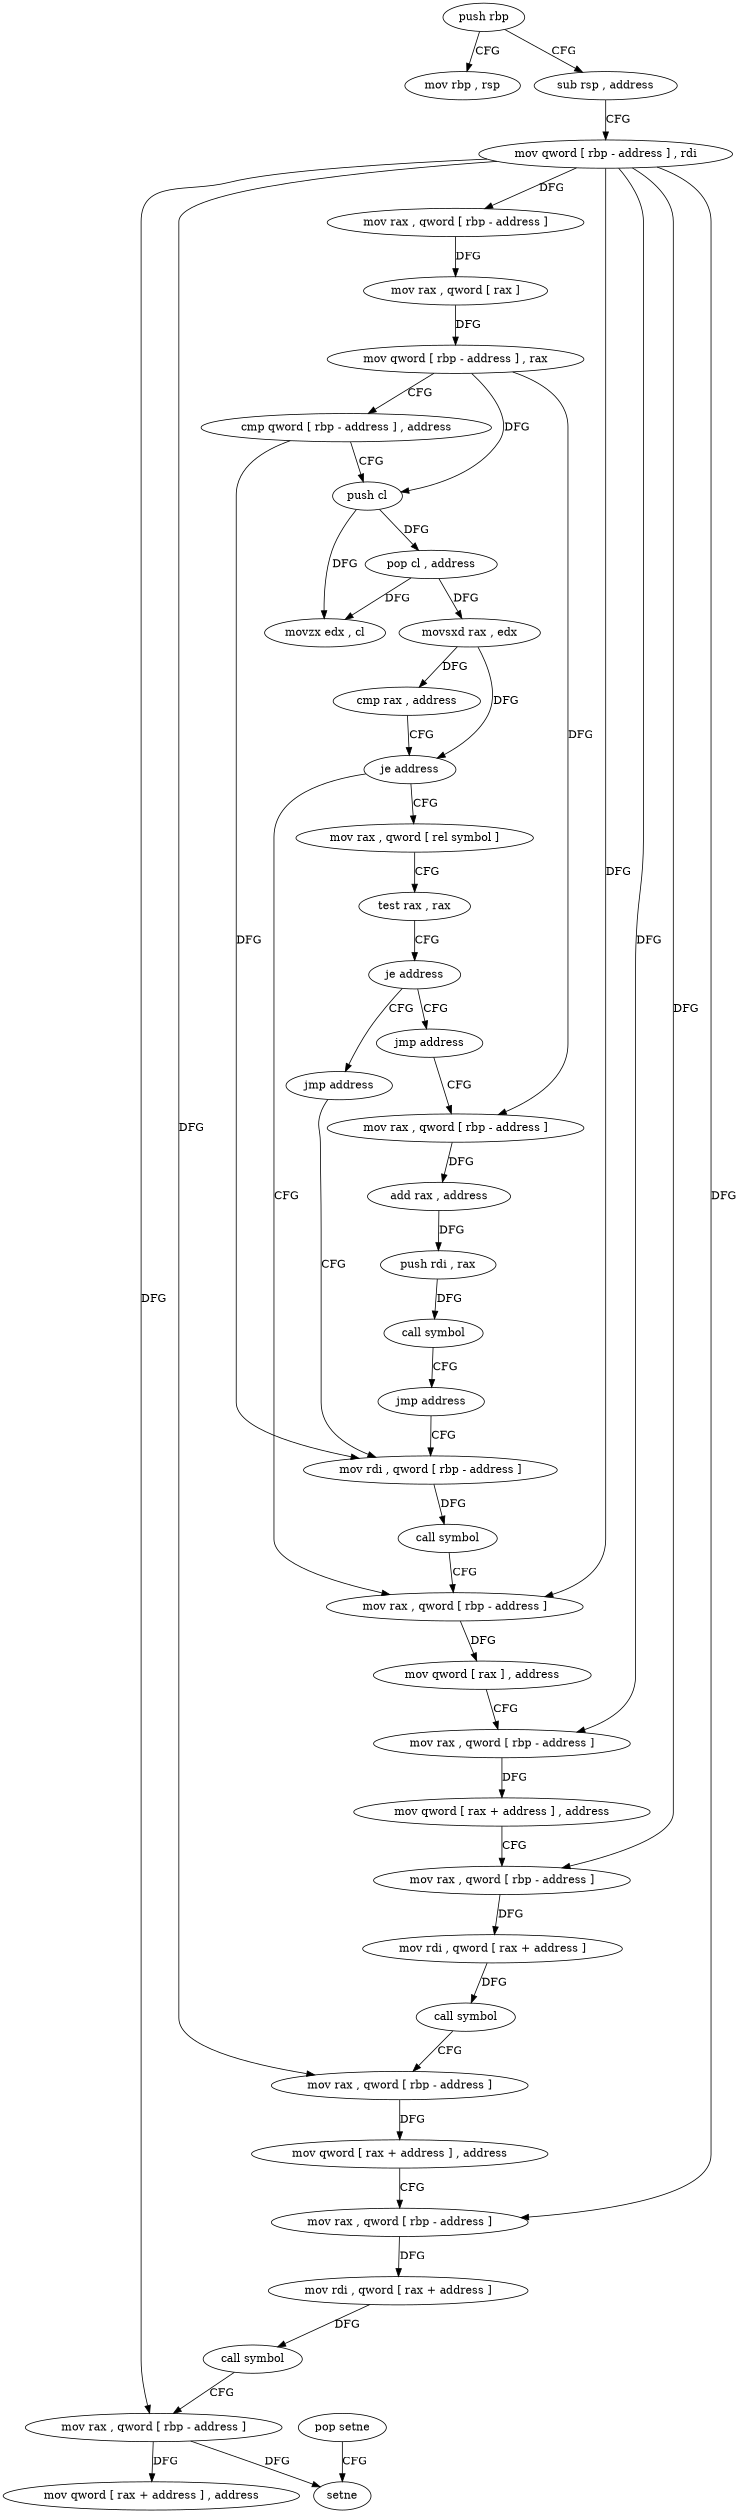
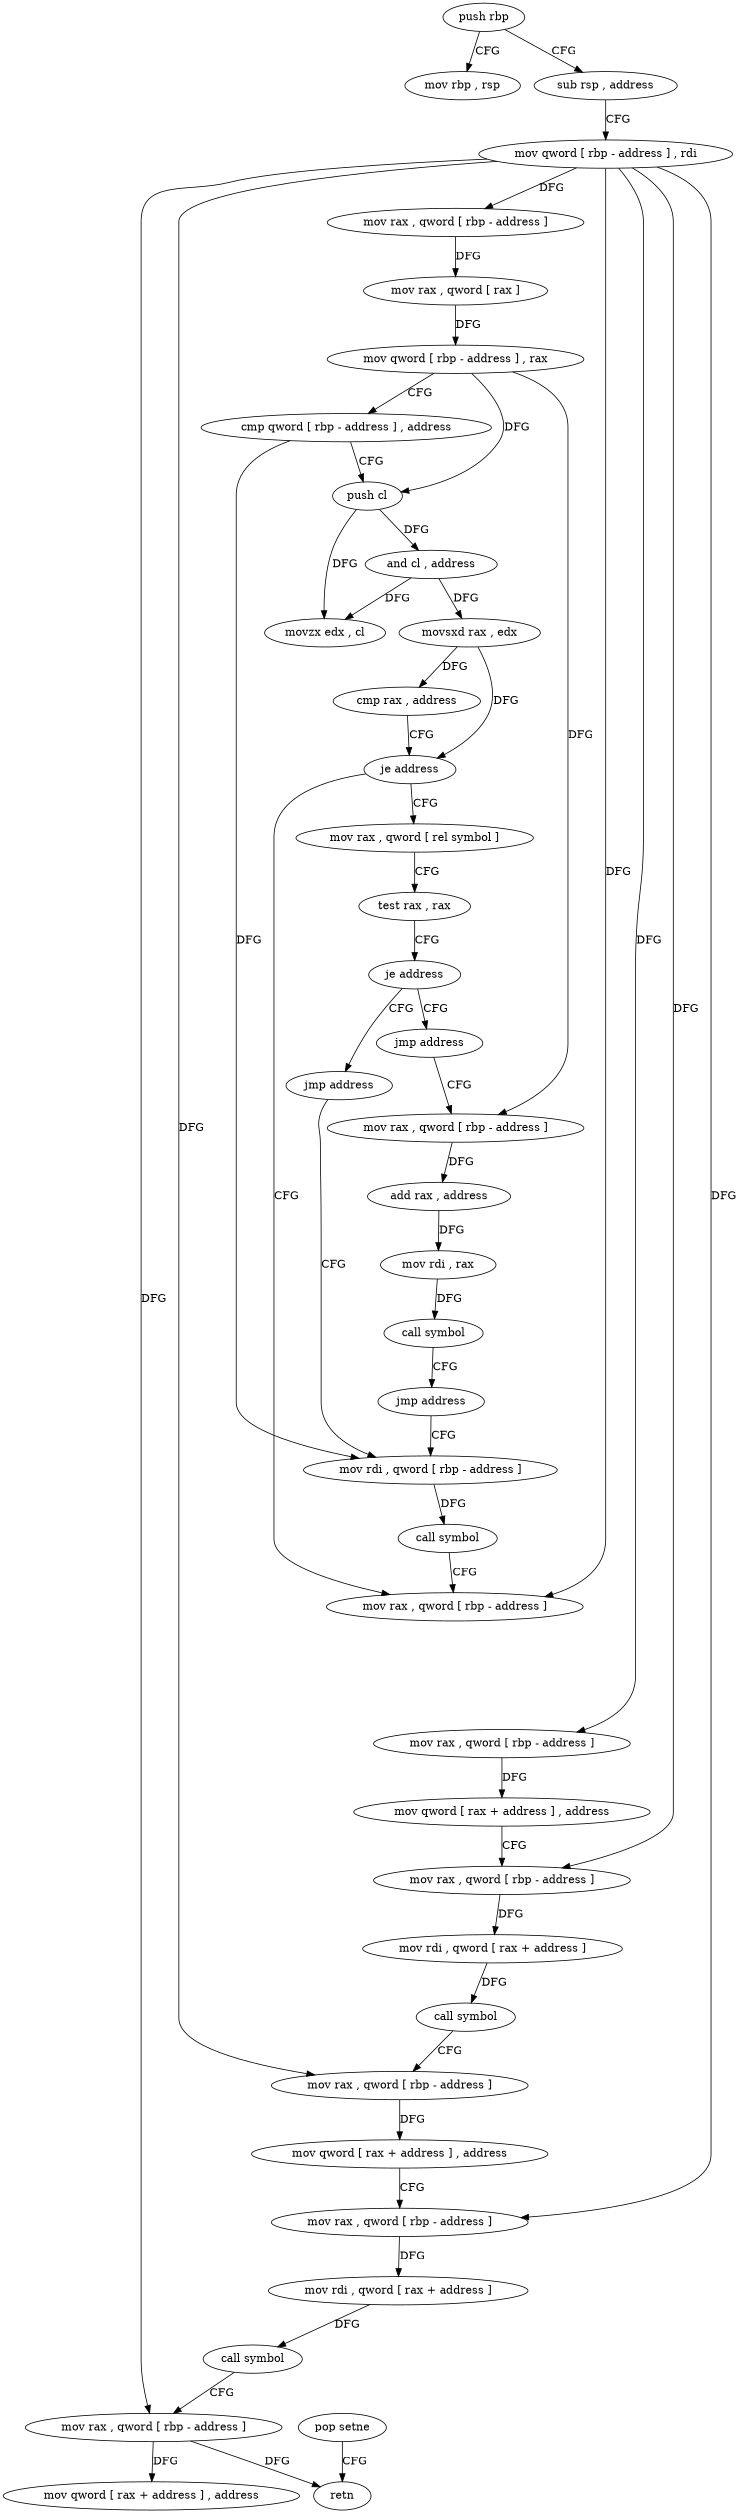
node "pop cl , address": label "pop cl , address" -> "and cl , address"
node "push rdi , rax": label "push rdi , rax" -> "mov rdi , rax"
node "mov qword [ rax ] , address": removed
node "setne": label "setne" -> "retn"
